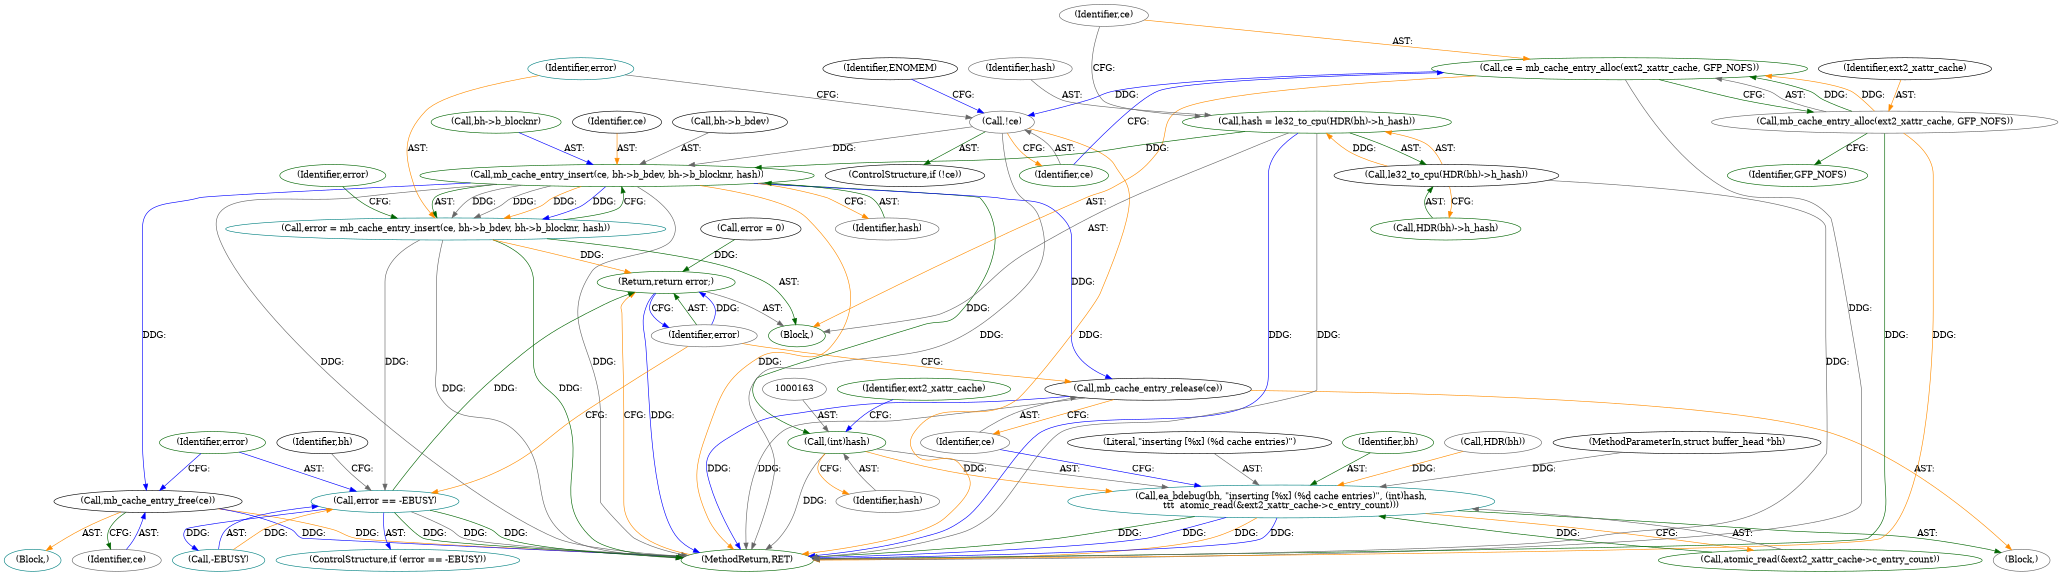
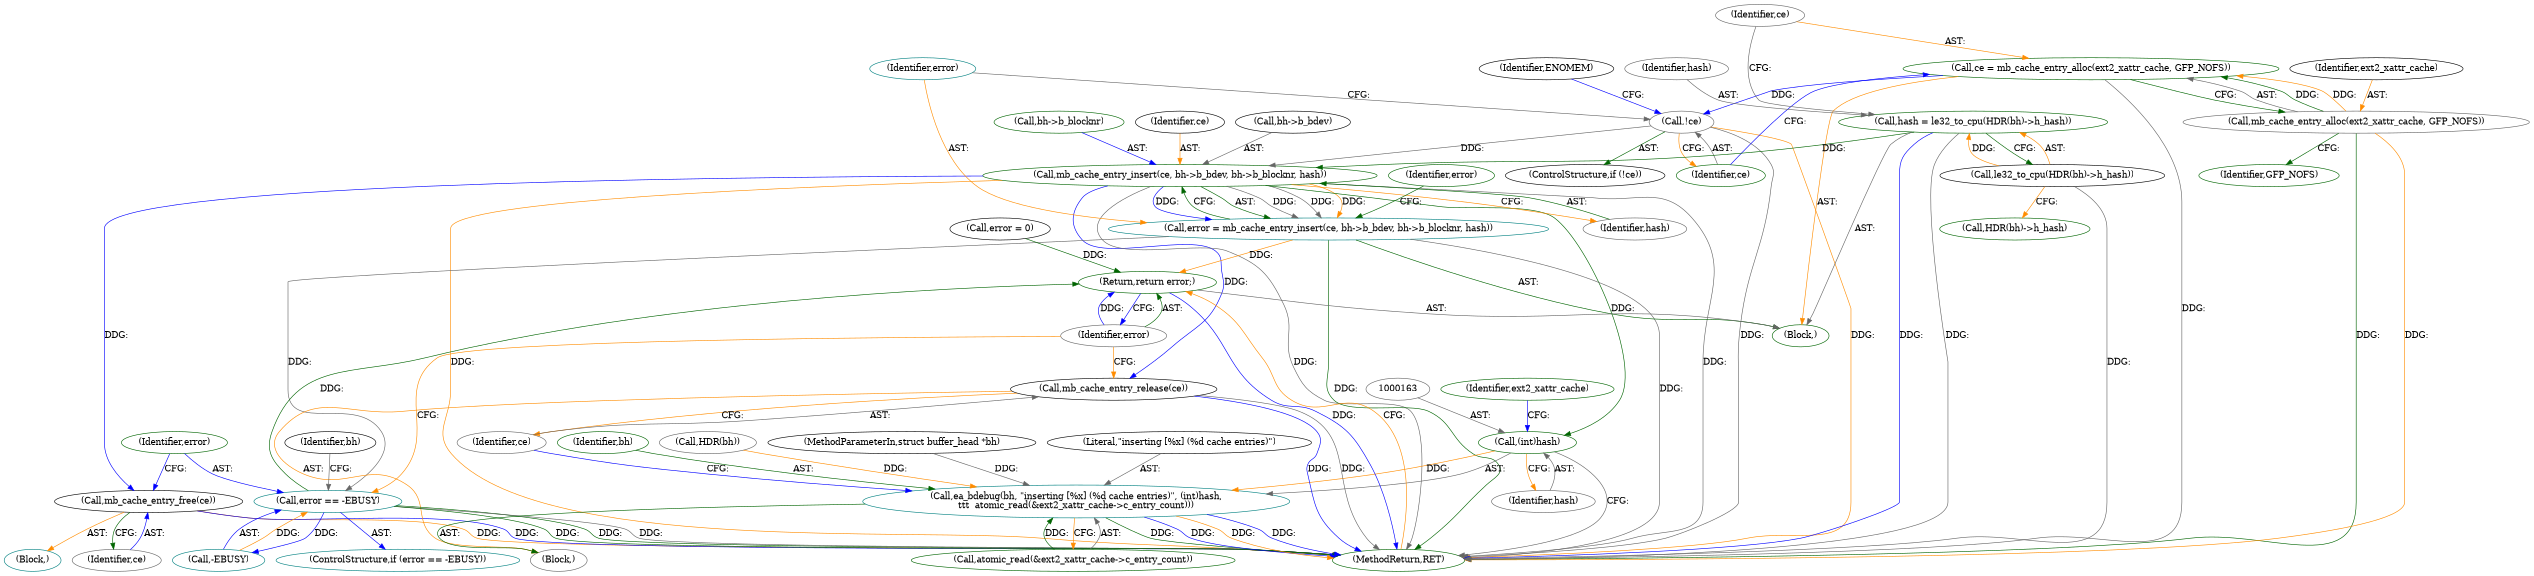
edge "(Call,hash = le32_to_cpu(HDR(bh)->h_hash))" -> "(Call,le32_to_cpu(HDR(bh)->h_hash))": label "AST: " -> "CFG: "
edge "(Call,HDR(bh)->h_hash)" -> "(Call,le32_to_cpu(HDR(bh)->h_hash))": removed, label "AST:"
edge "(Call,(int)hash)" -> "(MethodReturn,RET)": label "DDG: " -> "CFG: "
